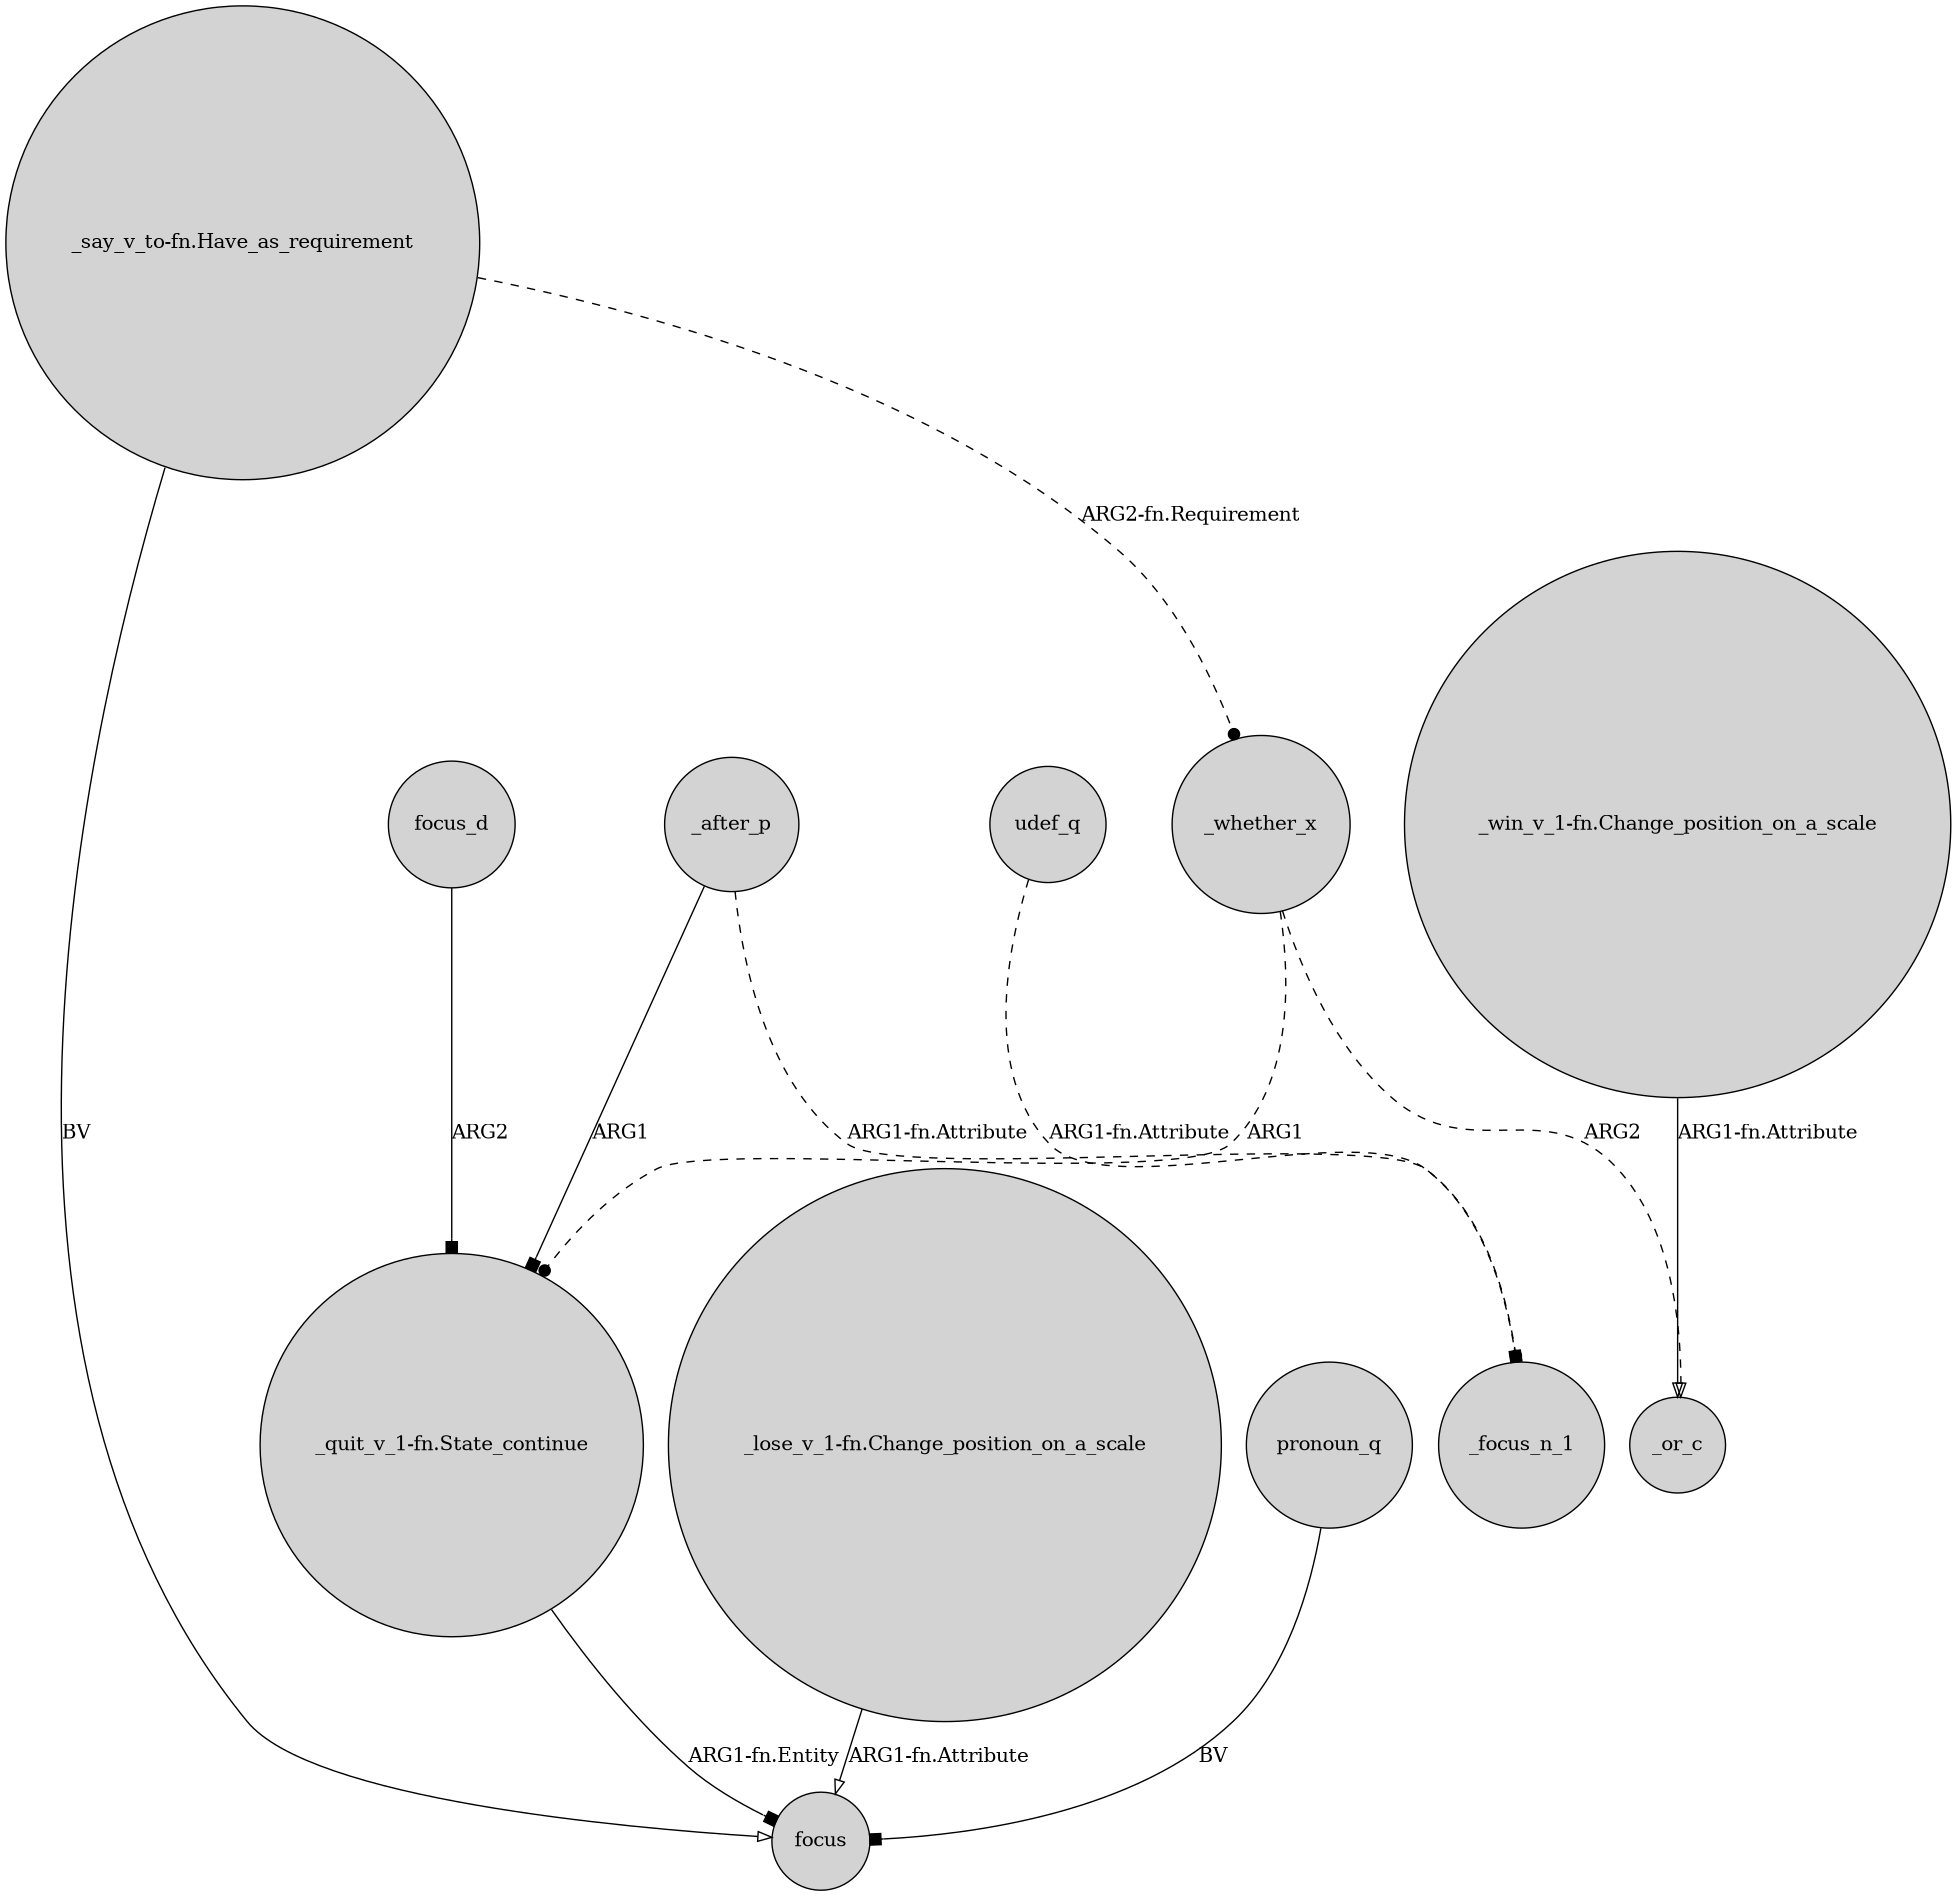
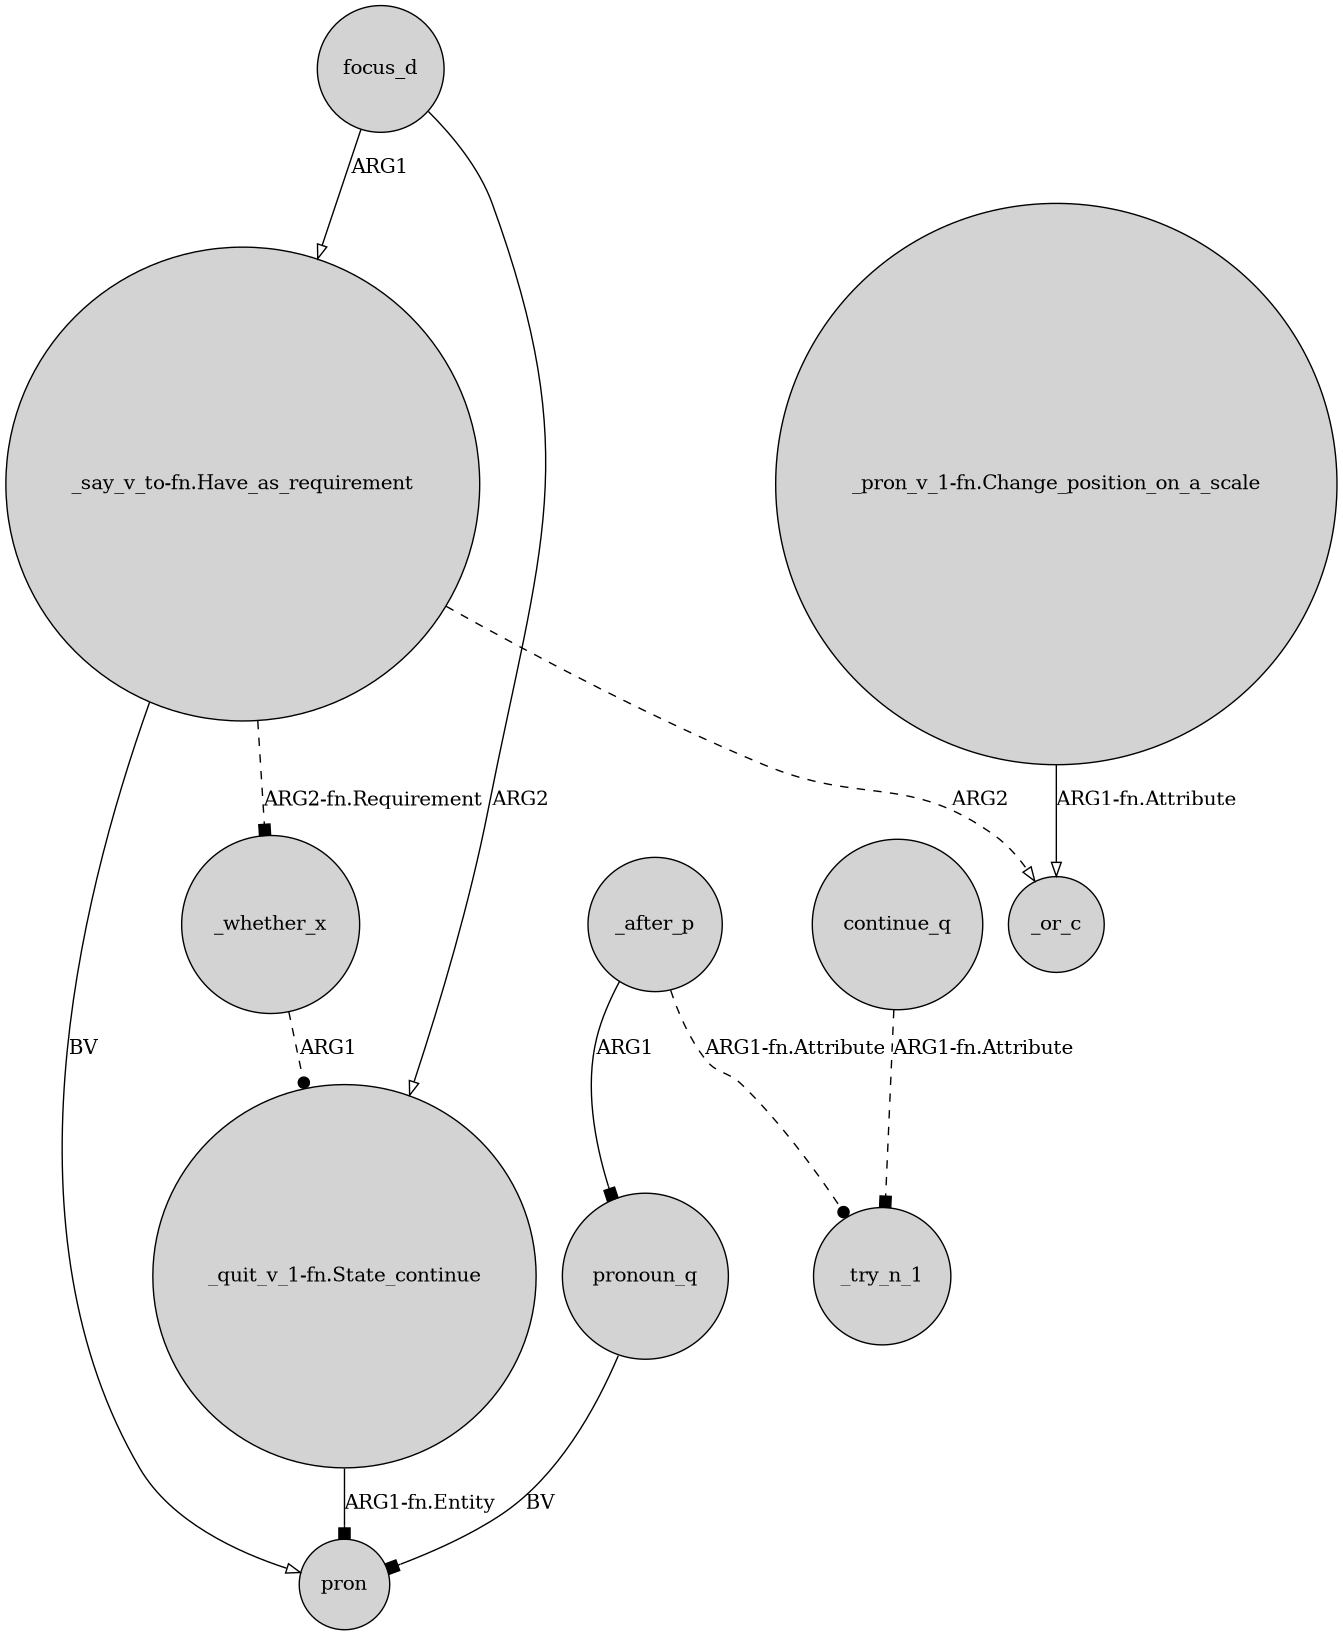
edge "focus_d" -> "_say_v_to-fn.Have_as_requirement": added, label "ARG1"
edge "_say_v_to-fn.Have_as_requirement" -> "_whether_x": arrowhead dot -> box
node "udef_q": label "udef_q" -> "continue_q"
node "_win_v_1-fn.Change_position_on_a_scale": label "_win_v_1-fn.Change_position_on_a_scale" -> "_pron_v_1-fn.Change_position_on_a_scale"
edge "focus_d" -> "_quit_v_1-fn.State_continue": arrowhead box -> onormal
edge "_after_p" -> "_quit_v_1-fn.State_continue": now "_after_p" -> "pronoun_q"
edge "_whether_x" -> "_or_c": now "_say_v_to-fn.Have_as_requirement" -> "_or_c"
node "_lose_v_1-fn.Change_position_on_a_scale": removed
node "_focus_n_1": label "_focus_n_1" -> "_try_n_1"
node "focus": label "focus" -> "pron"
